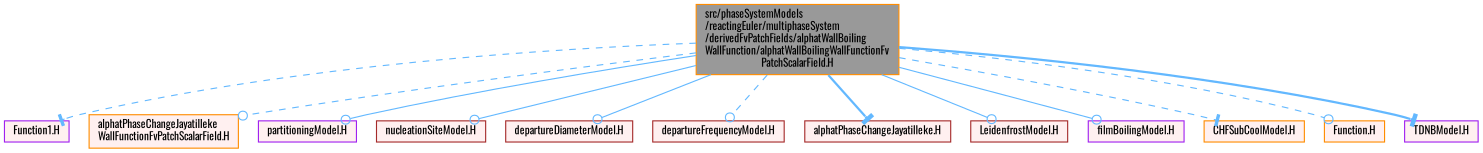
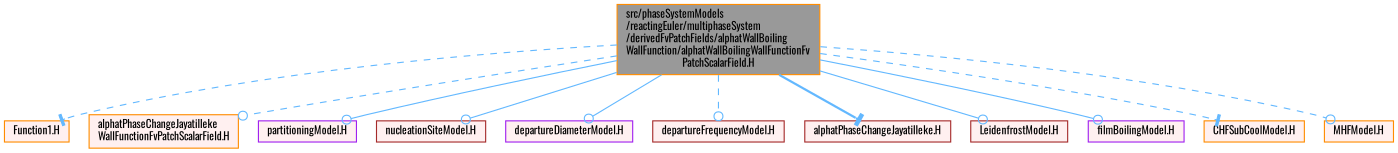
node "Function1.H": color purple -> darkorange
node "departureDiameterModel.H": color brown -> purple
node "Function.H": label "Function.H" -> "MHFModel.H"
node "TDNBModel.H": removed
